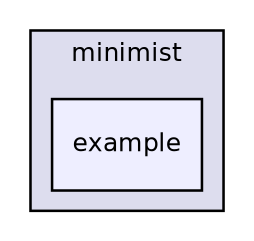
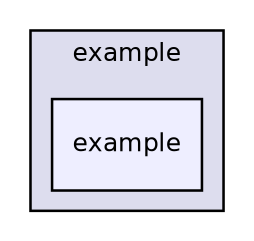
cluster "minimist": label "minimist" -> "example"
